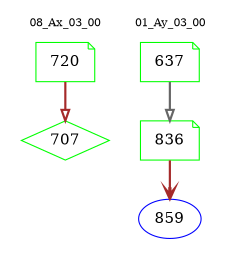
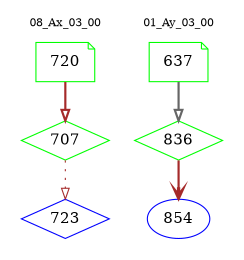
node "836": shape note -> diamond
node "723": added
node "859": label "859" -> "854"
